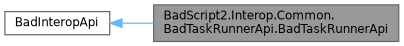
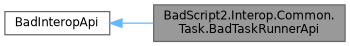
node "BadScript2.Interop.Common. BadTaskRunnerApi.BadTaskRunnerApi": label "BadScript2.Interop.Common. BadTaskRunnerApi.BadTaskRunnerApi" -> "BadScript2.Interop.Common. Task.BadTaskRunnerApi"
